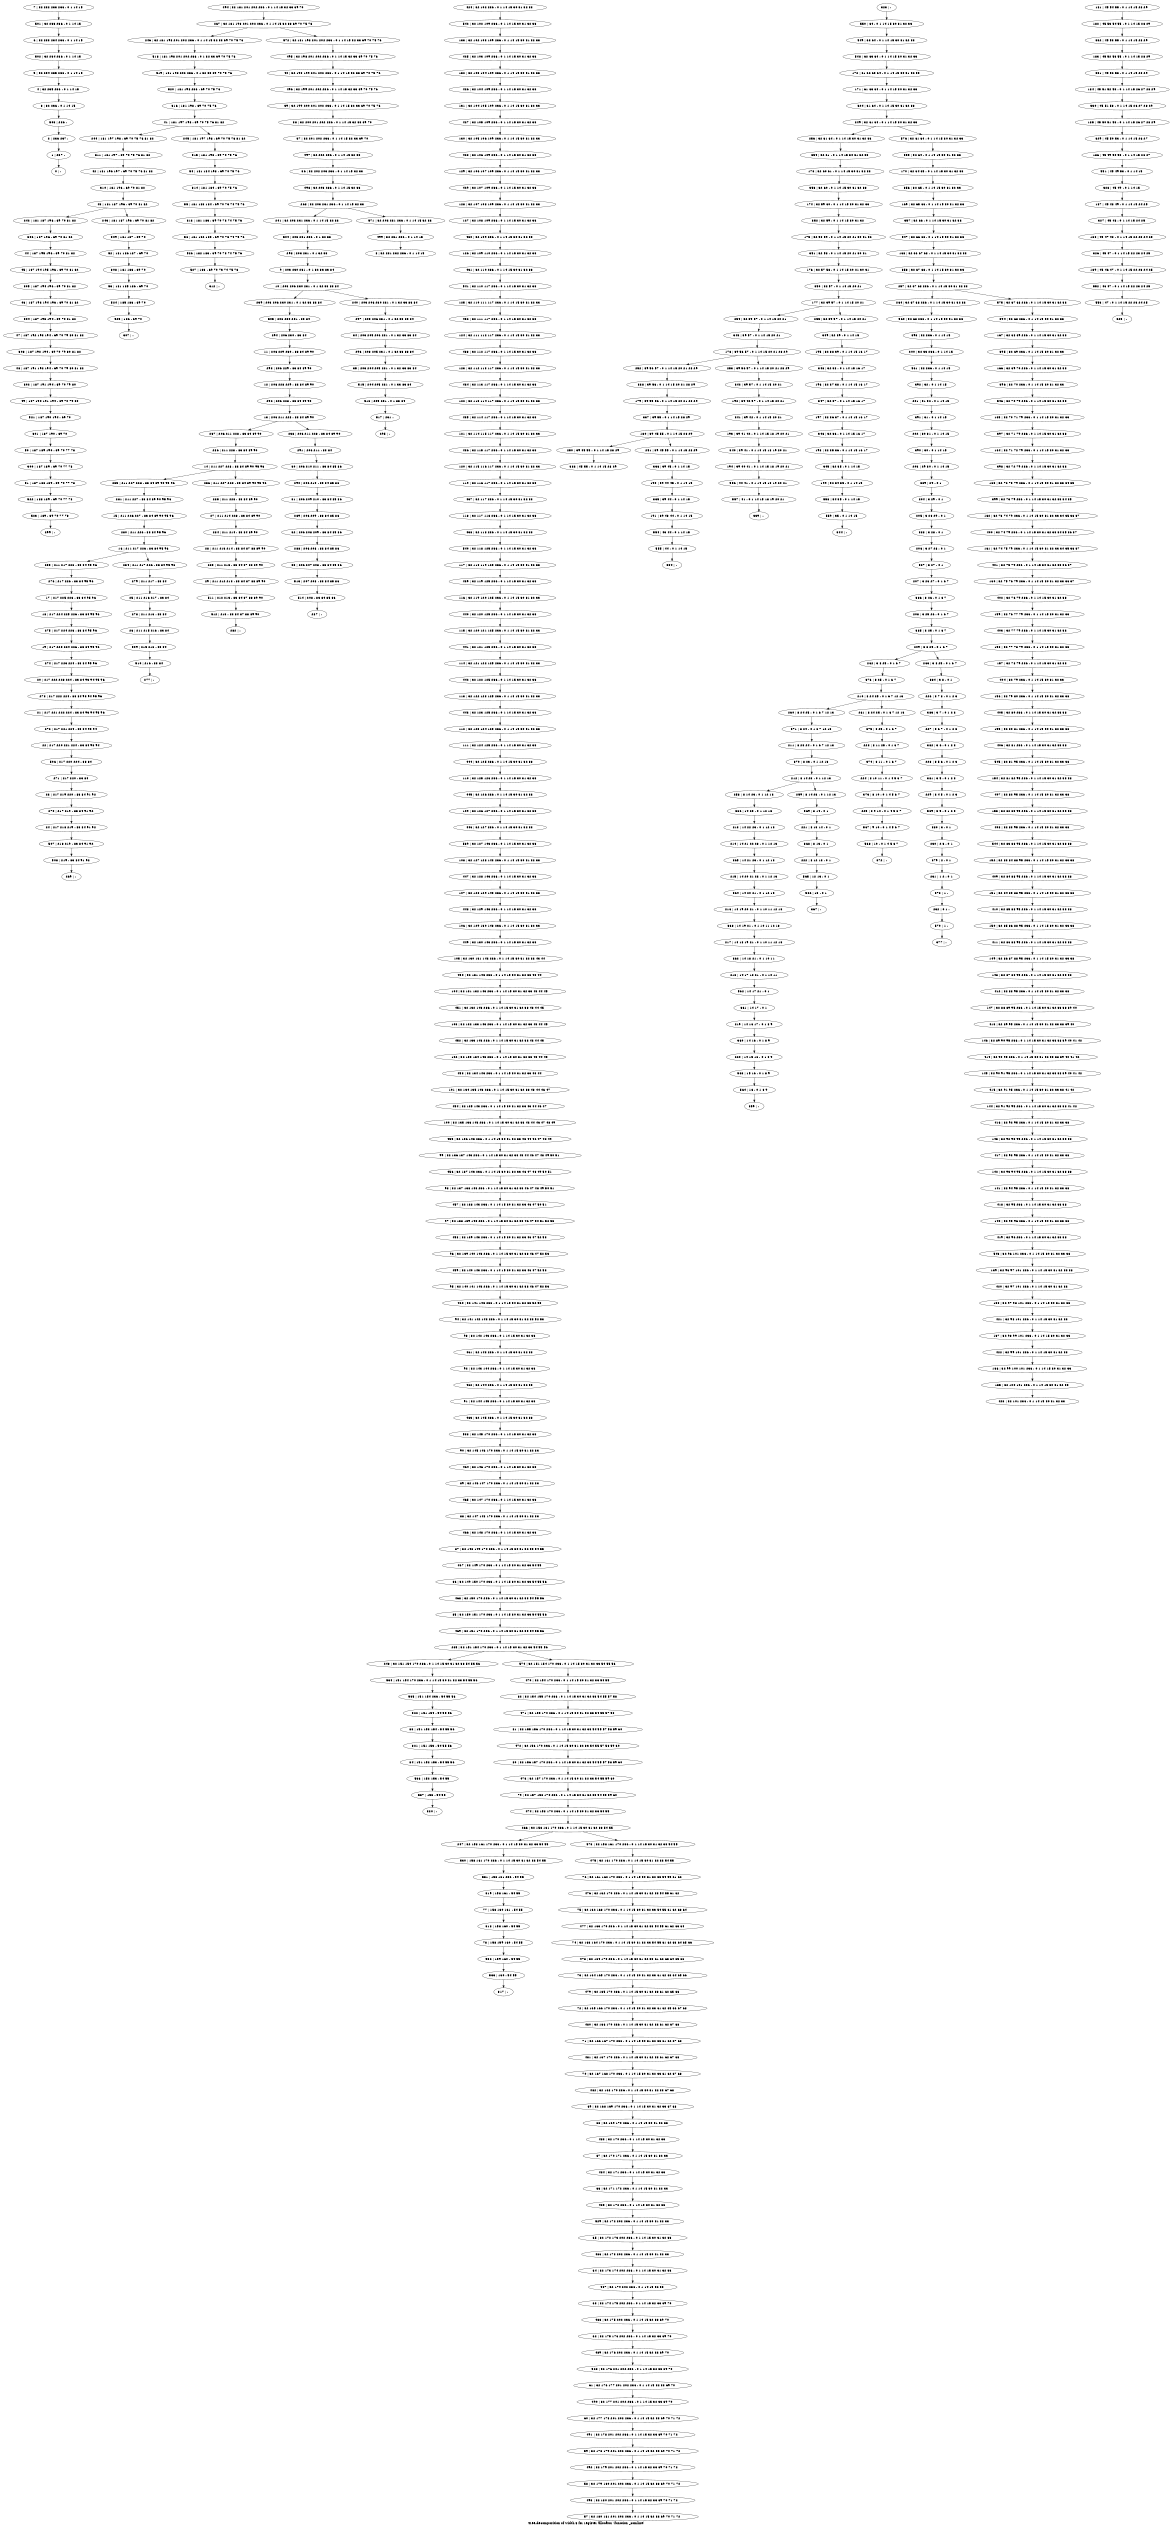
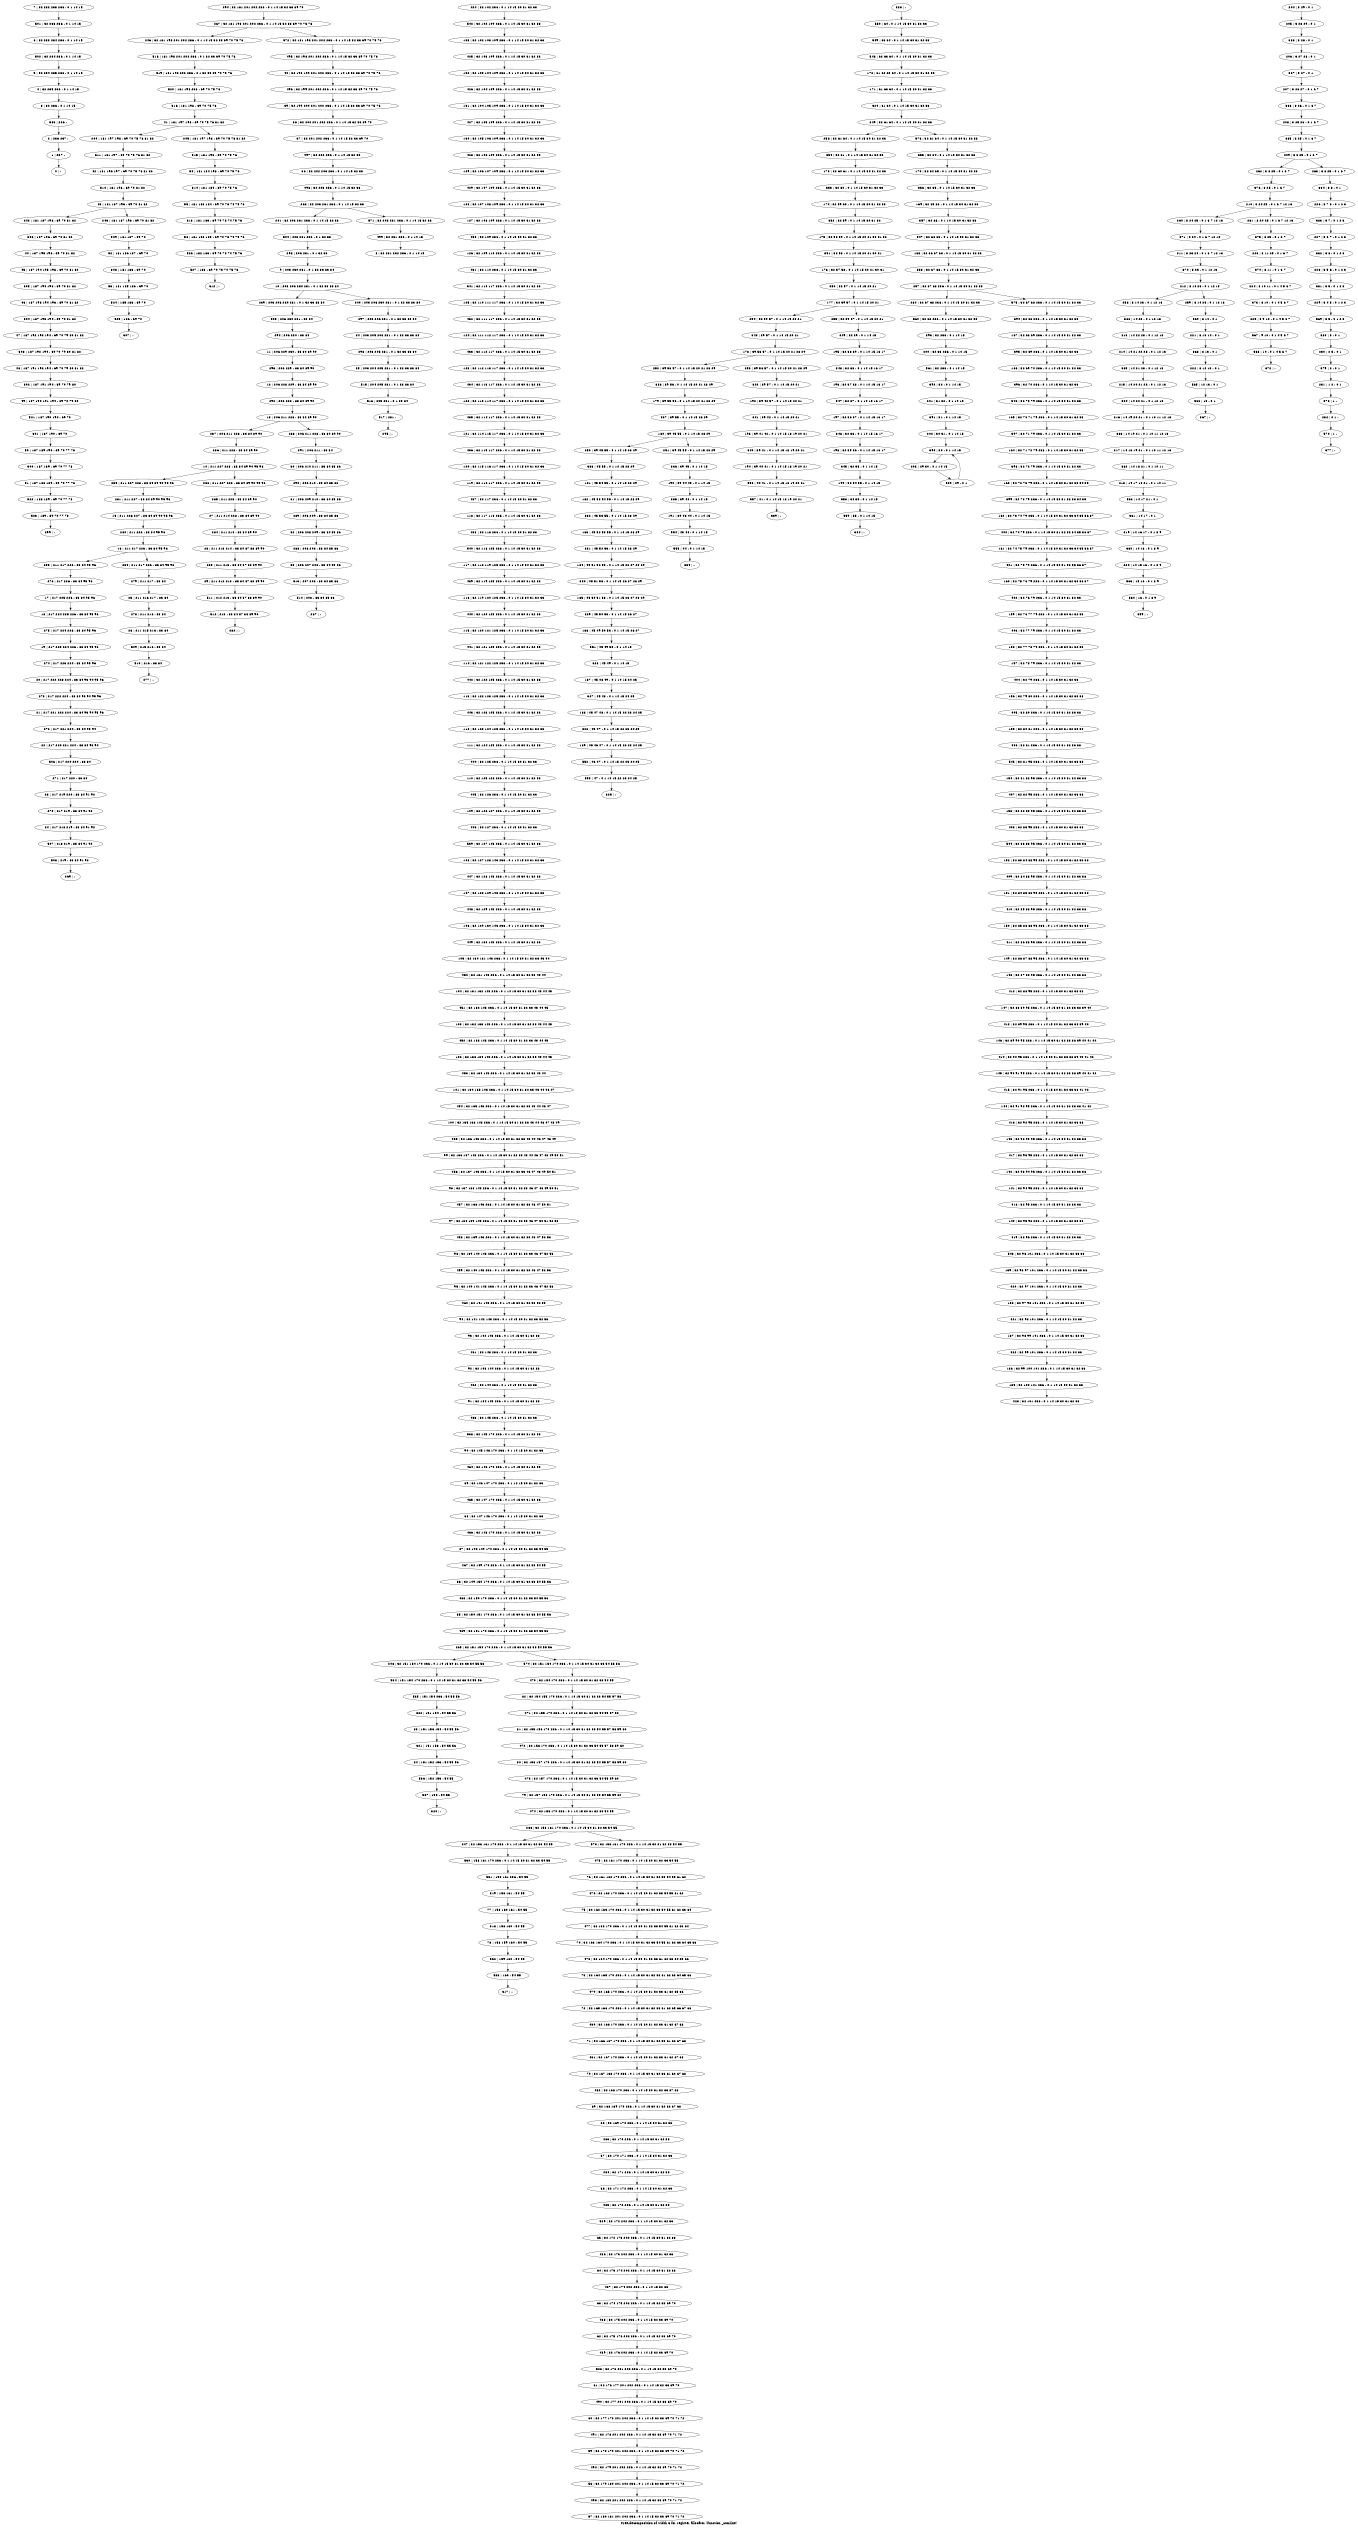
edge "333 | 45 55 : 0 1 14 15 28 29" -> "181 | 45 54 55 : 0 1 14 15 28 29": added
edge "389 | 29 : 0 1" -> "204 | 3 29 : 0 1": now "389 | 29 : 0 1" -> "390 | 30 : 0 1 14 15"
